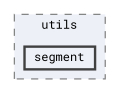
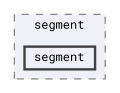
cluster "utils": label "utils" -> "segment"
